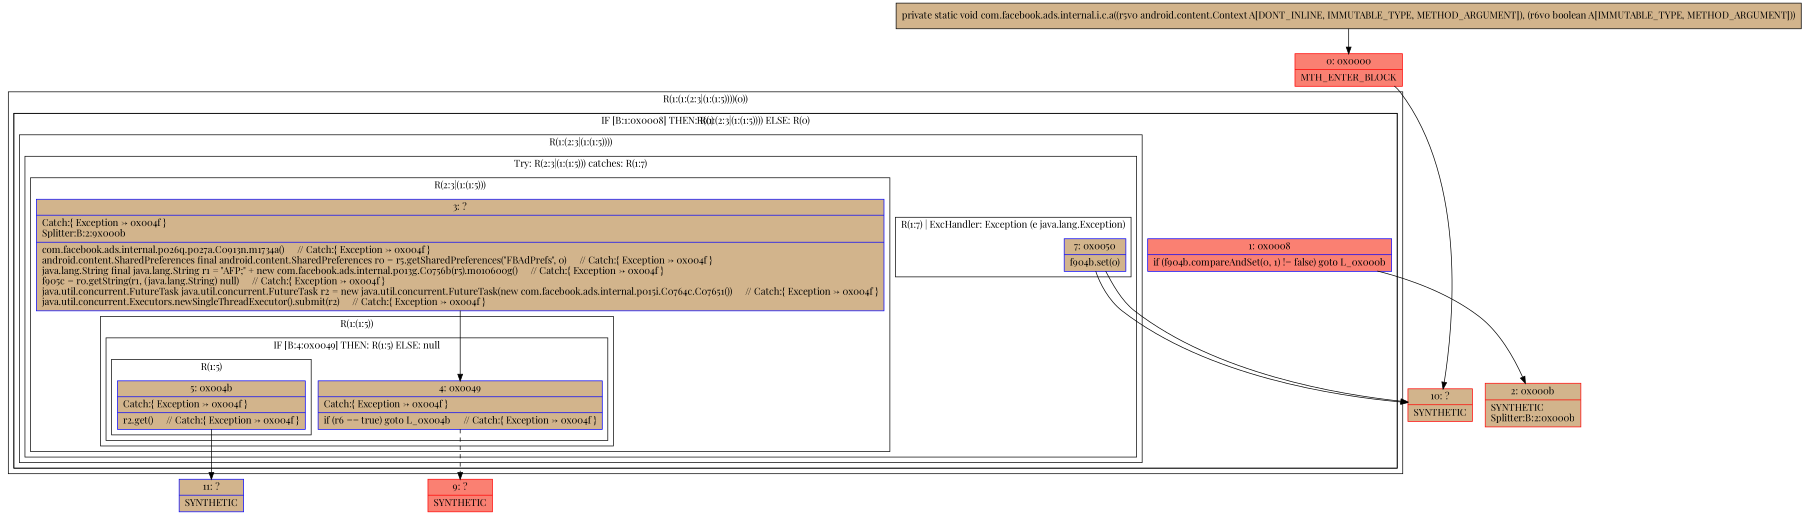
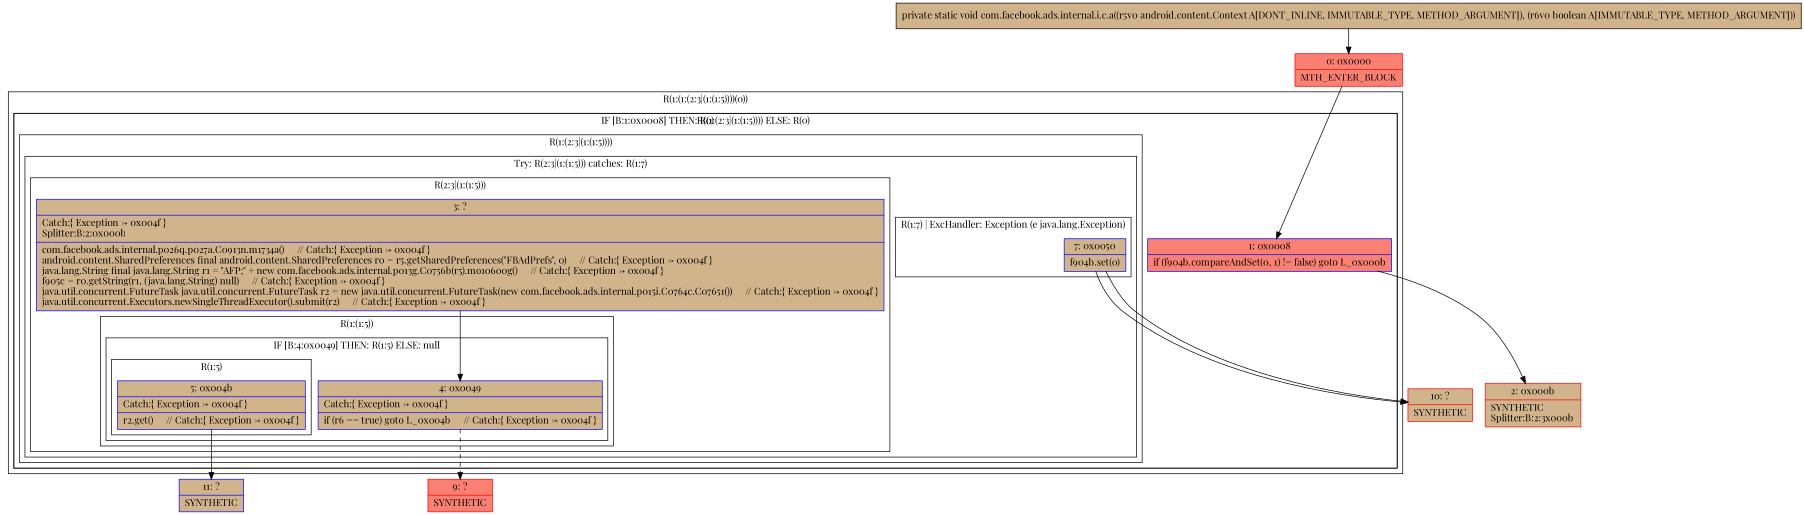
edge "0: 0x0000" -> "10: ?": now "0: 0x0000" -> "1: 0x0008"
node "3: ?": text "Splitter:B:2:9x000b" -> "Splitter:B:2:0x000b"
node "2: 0x000b": text "Splitter:B:2:0x000b" -> "Splitter:B:2:3x000b"
